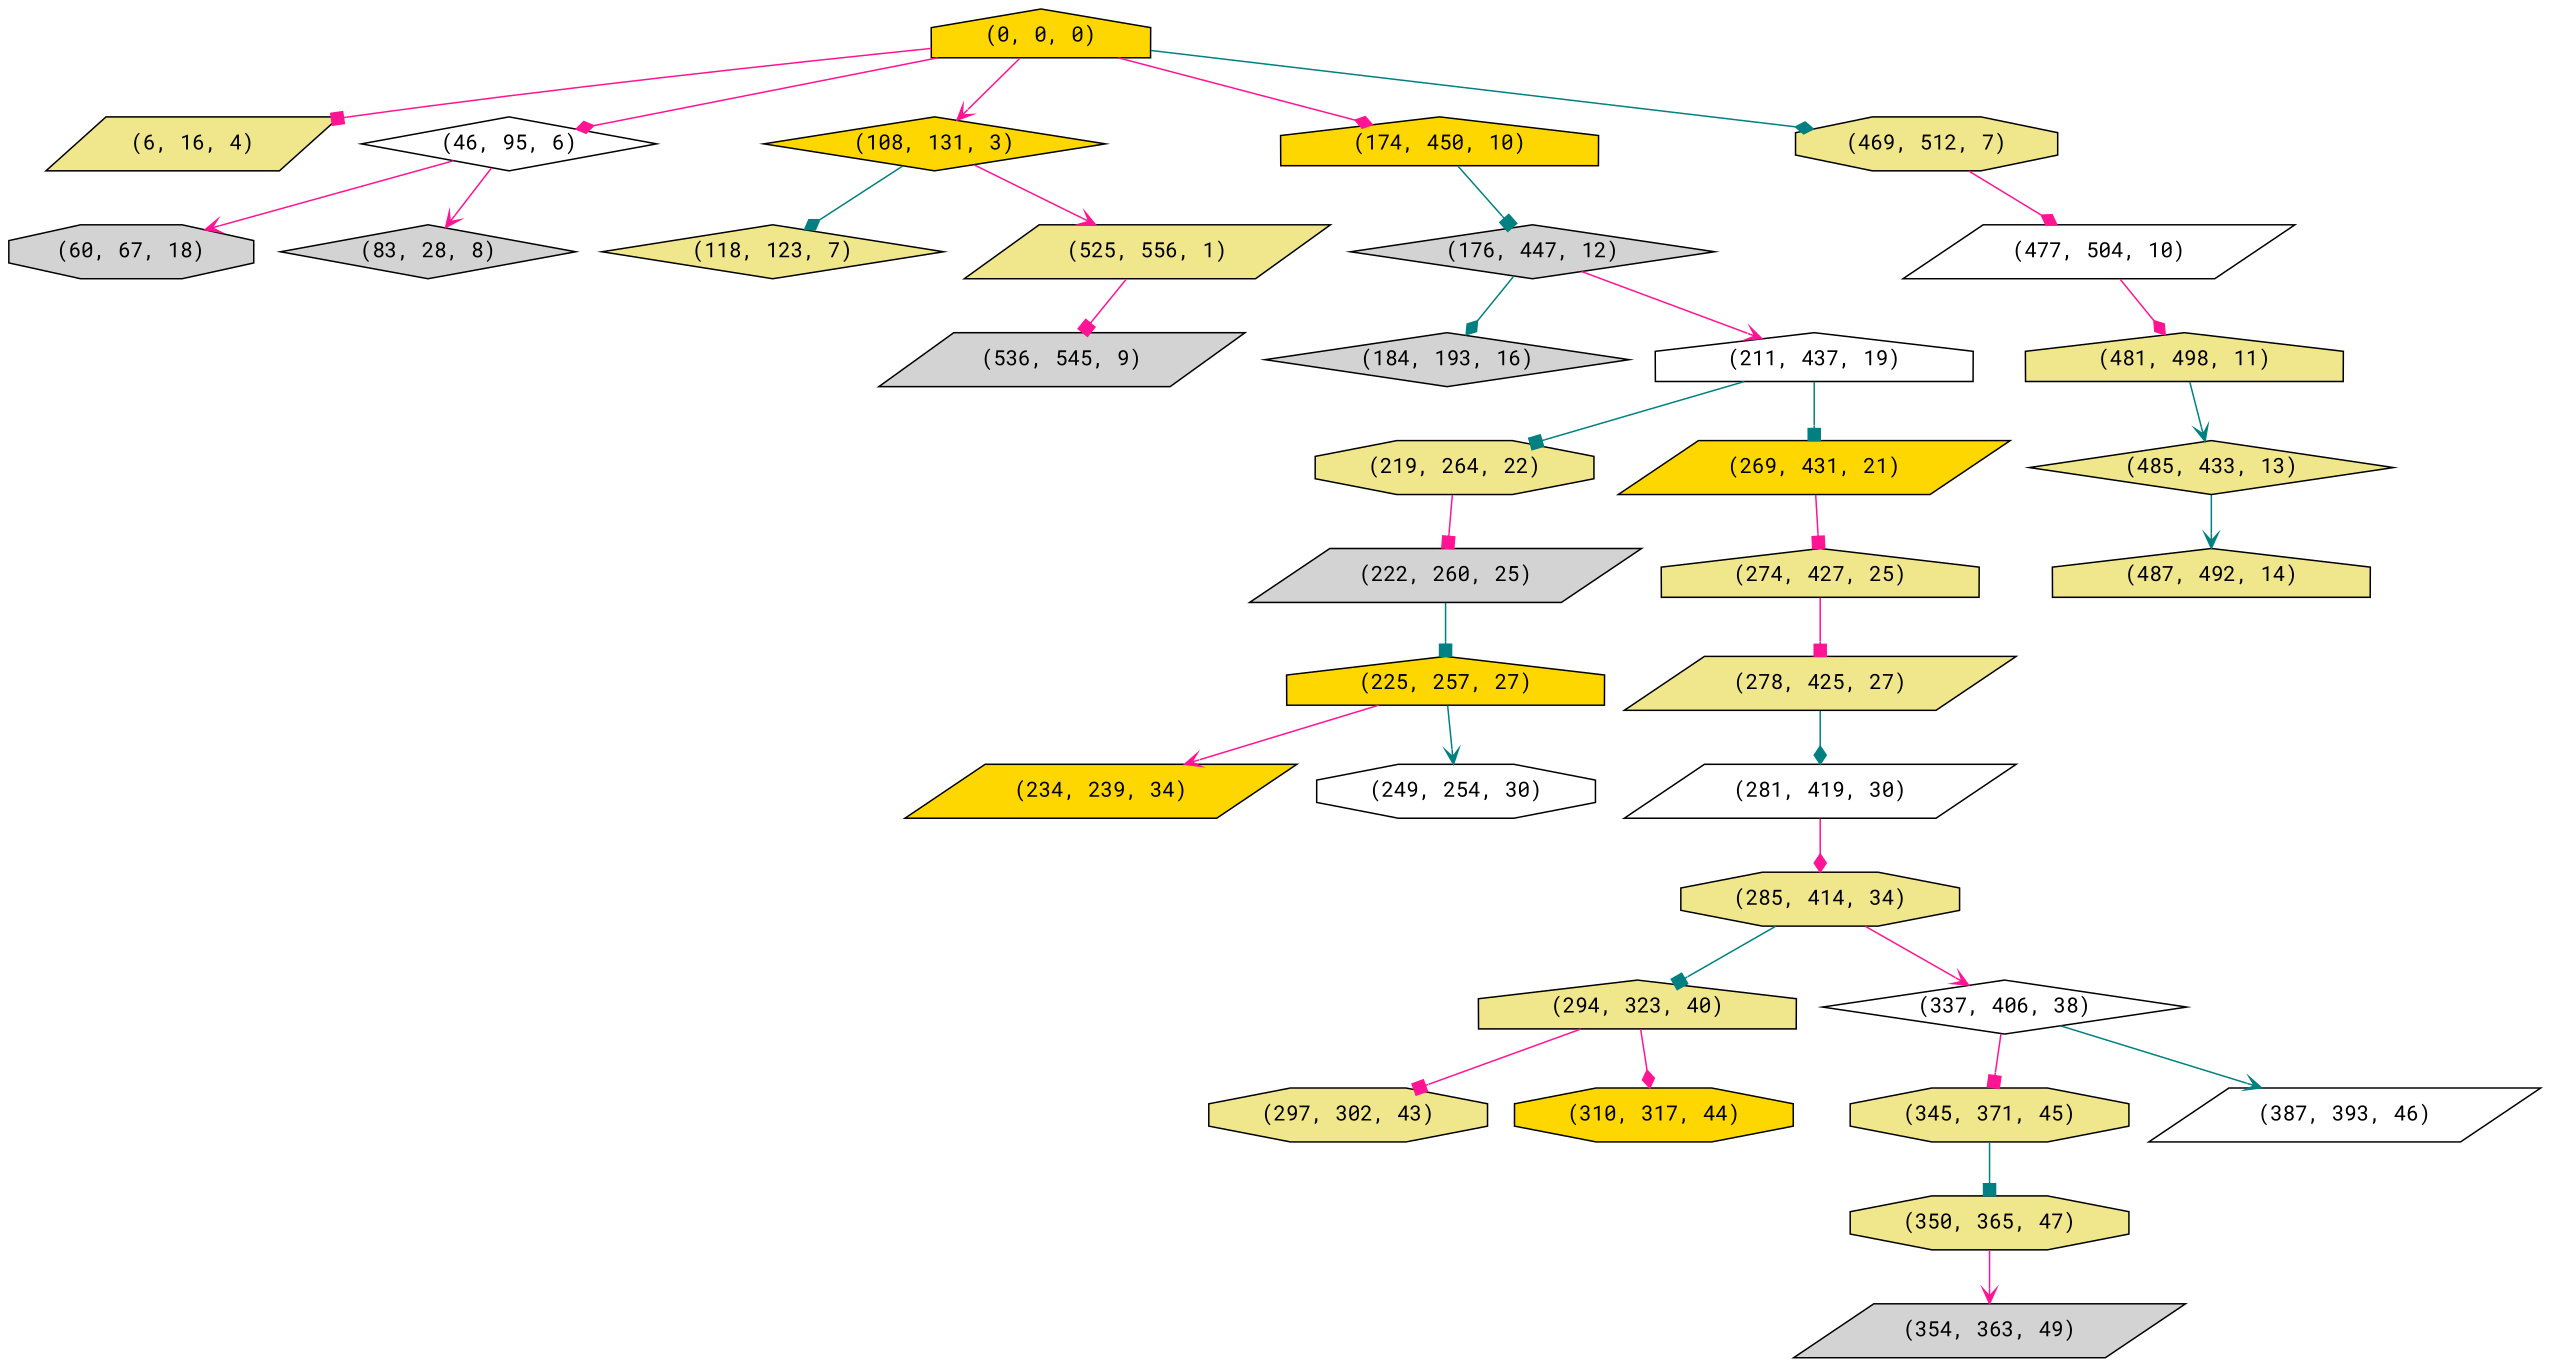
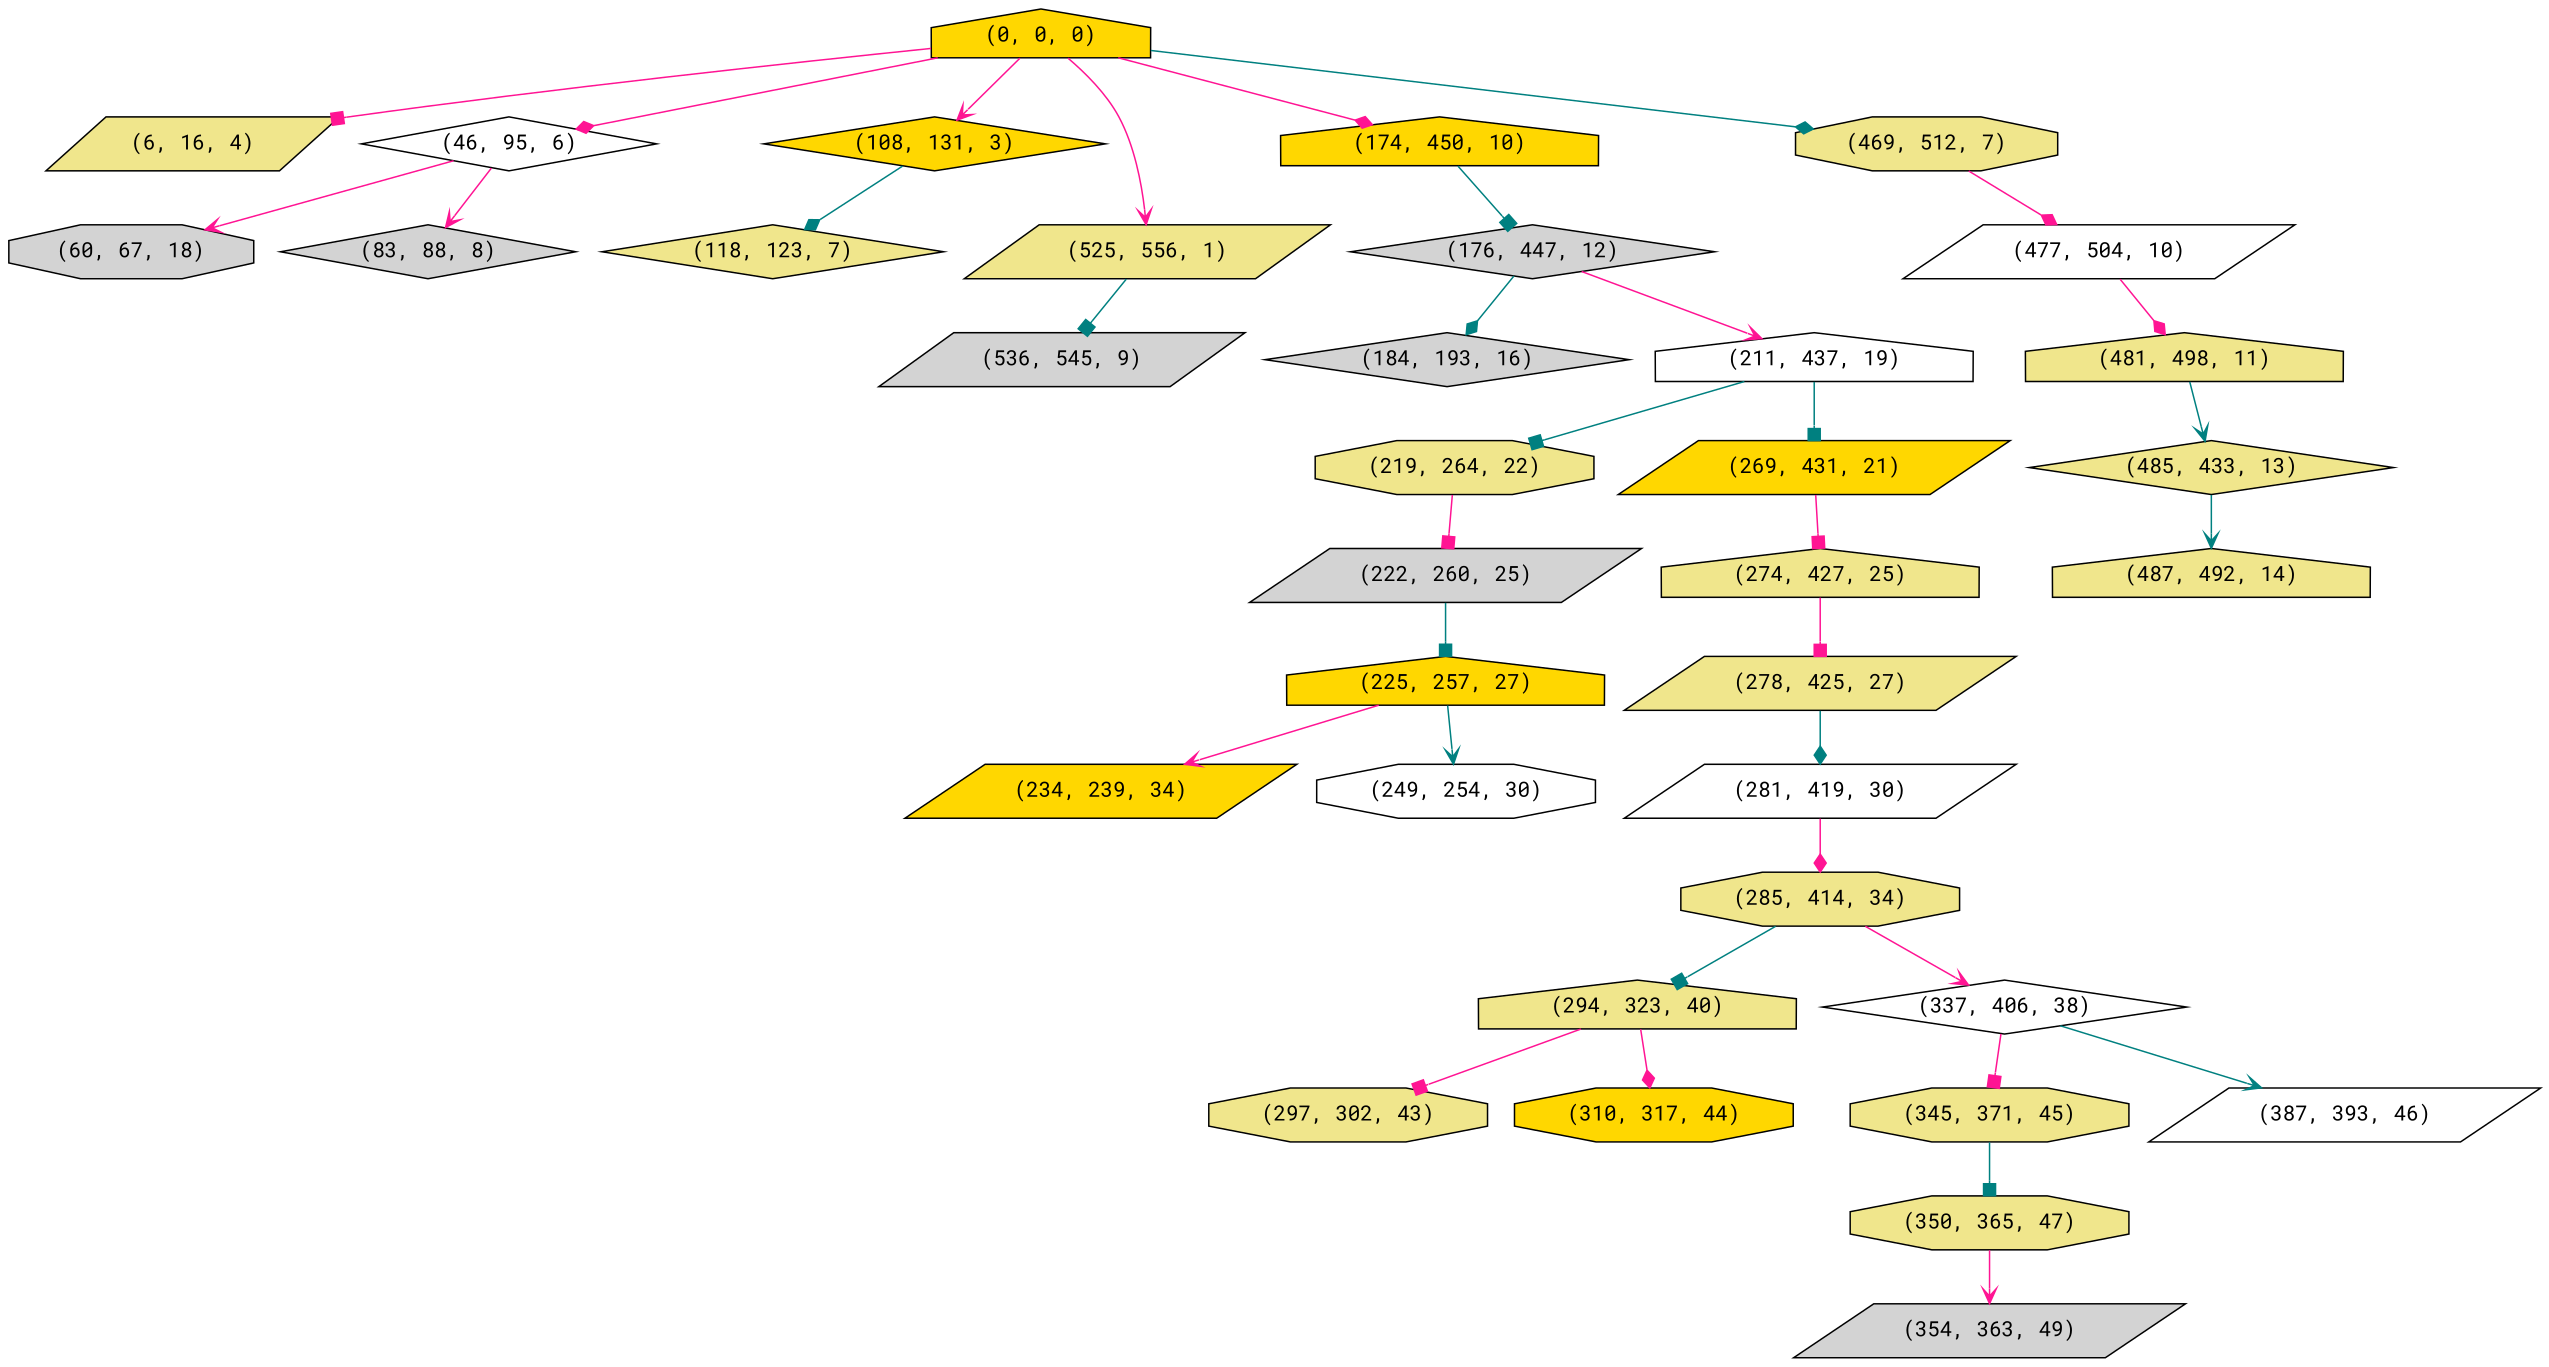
edge "(108, 131, 3)" -> "(525, 556, 1)": now "(0, 0, 0)" -> "(525, 556, 1)"
node "(83, 28, 8)": label "(83, 28, 8)" -> "(83, 88, 8)"
edge "(525, 556, 1)" -> "(536, 545, 9)": color deeppink -> teal
